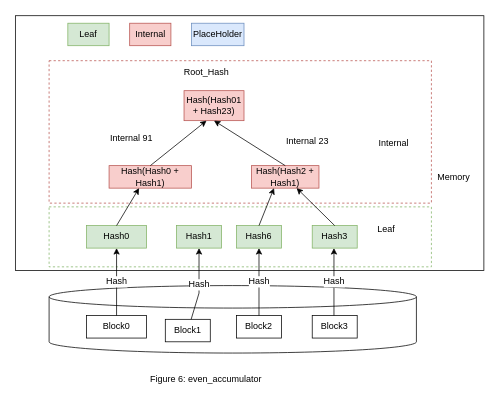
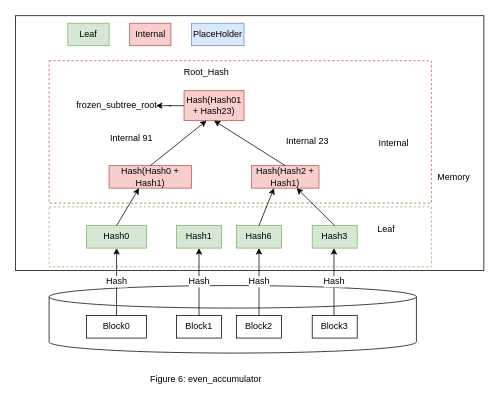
node "frozen_subtree_root": added
edge "Hash(Hash01 + Hash23)" -> "frozen_subtree_root": added
node "Block1": moved (188, 330) -> (199, 327)
